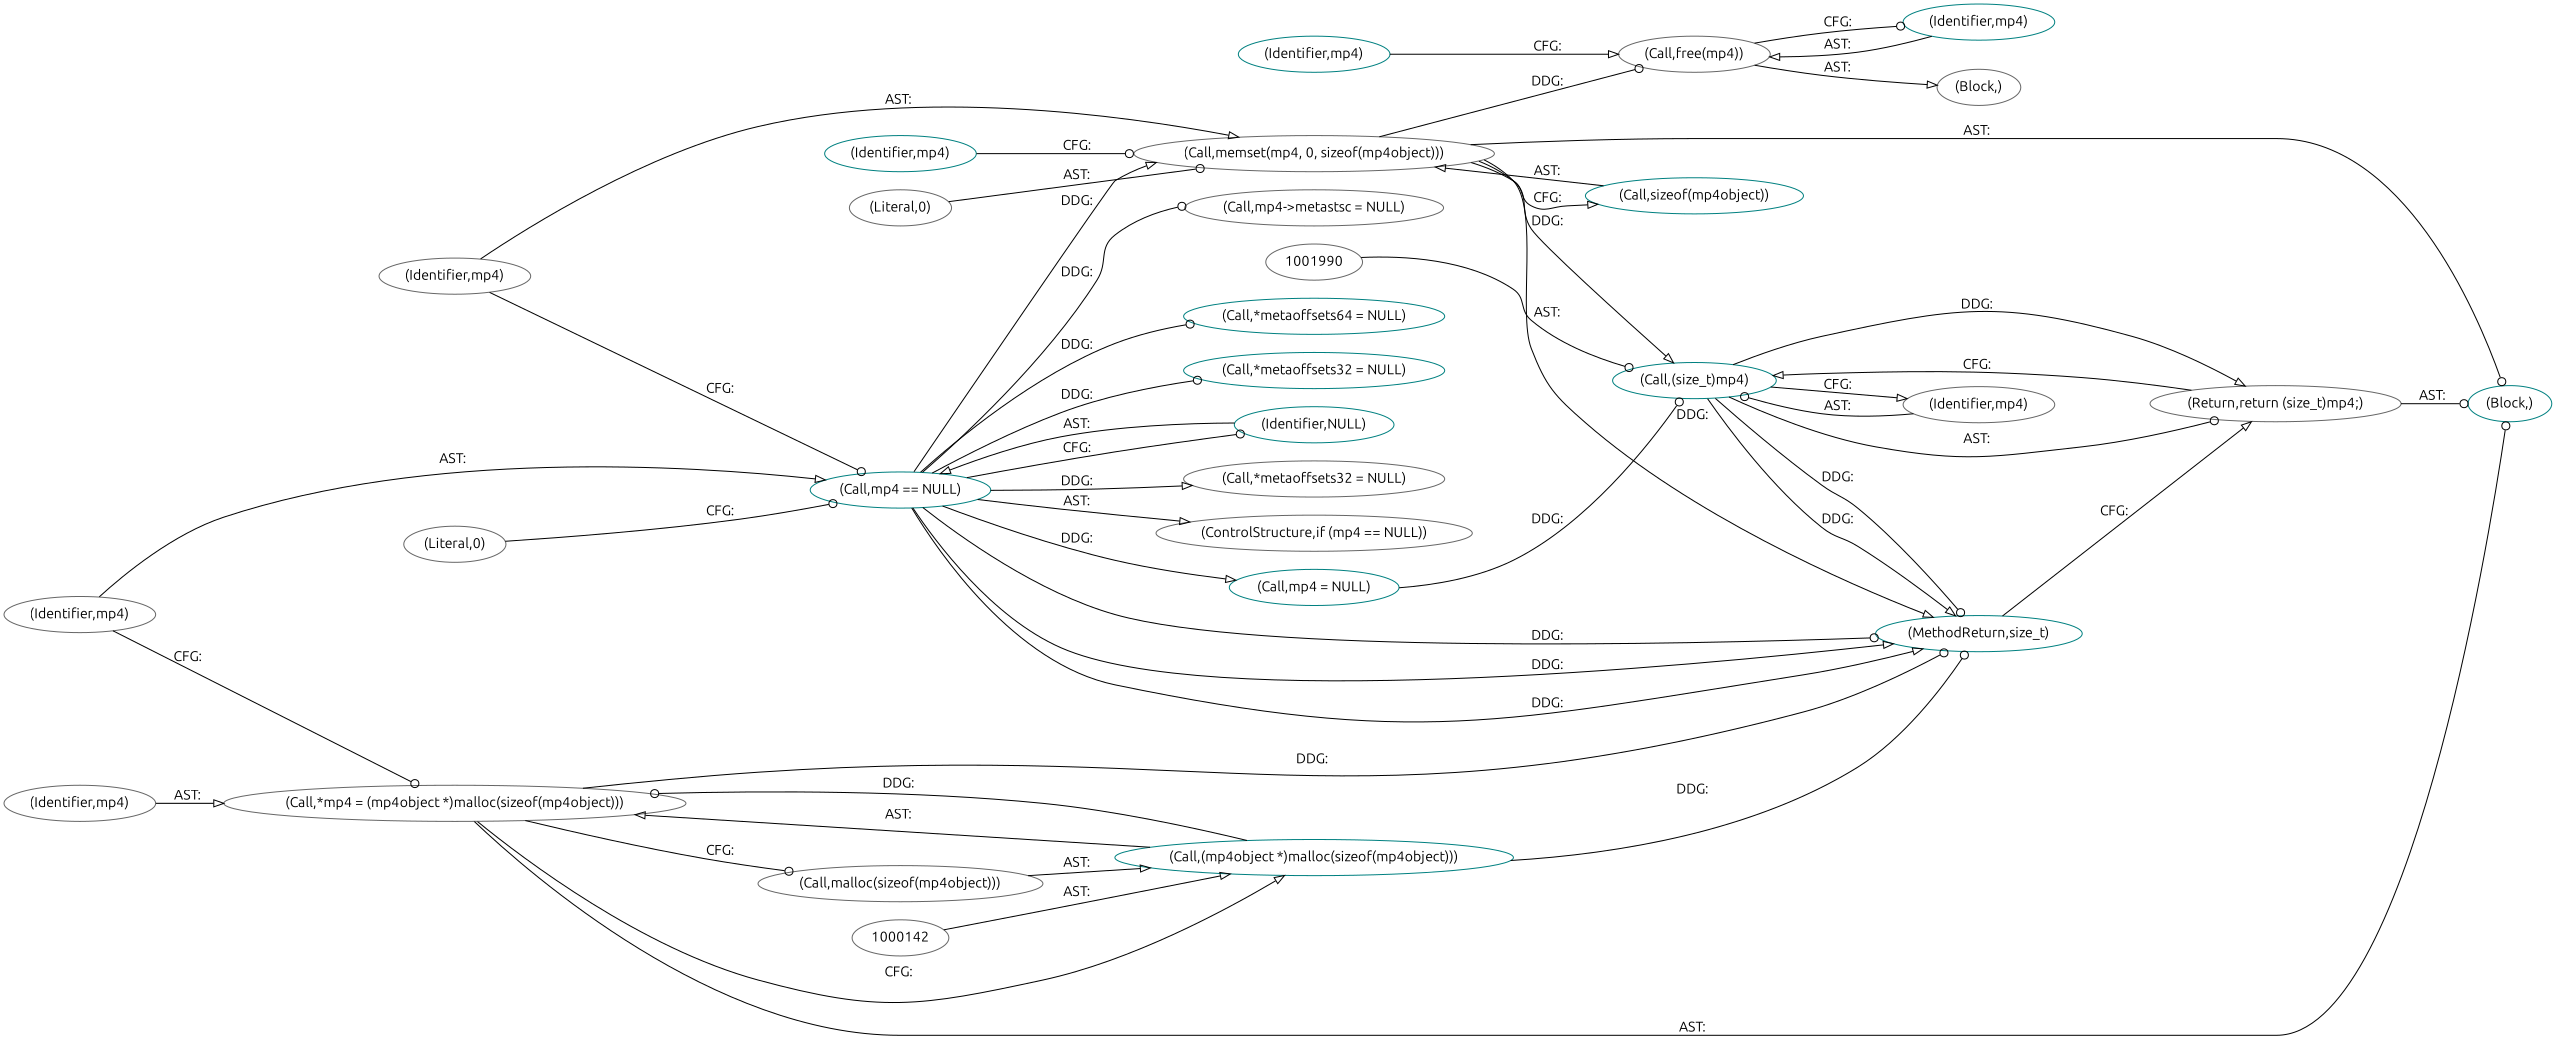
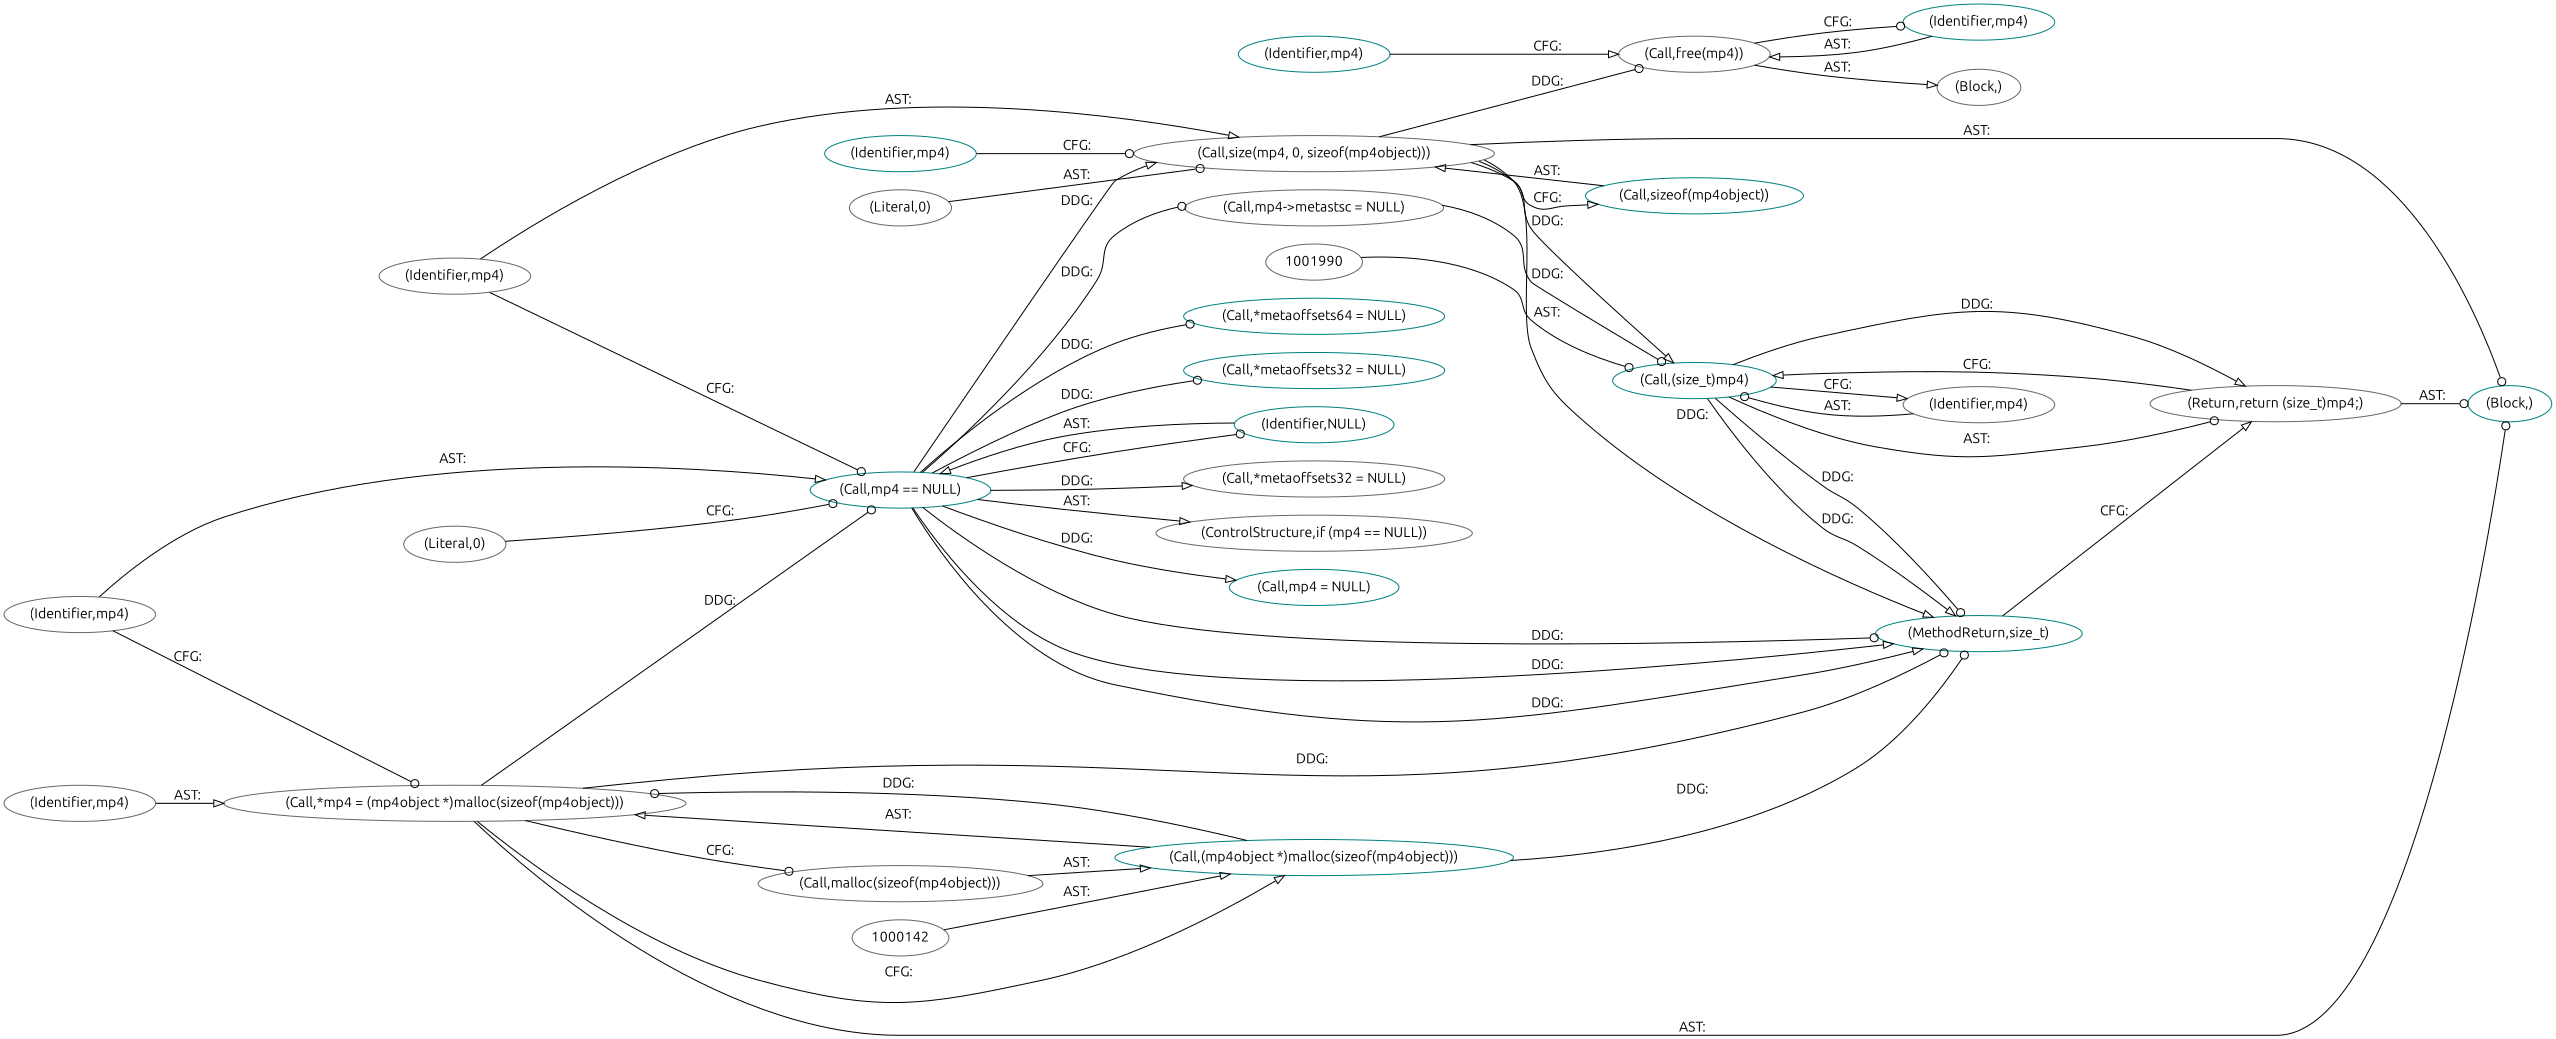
node "(Call,memset(mp4, 0, sizeof(mp4object)))": label "(Call,memset(mp4, 0, sizeof(mp4object)))" -> "(Call,size(mp4, 0, sizeof(mp4object)))"
edge "(Call,mp4 = NULL)" -> "(Call,(size_t)mp4)": now "(Call,mp4->metastsc = NULL)" -> "(Call,(size_t)mp4)"
edge "(Call,*mp4 = (mp4object *)malloc(sizeof(mp4object)))" -> "(Call,mp4 == NULL)": added, label "DDG:"
